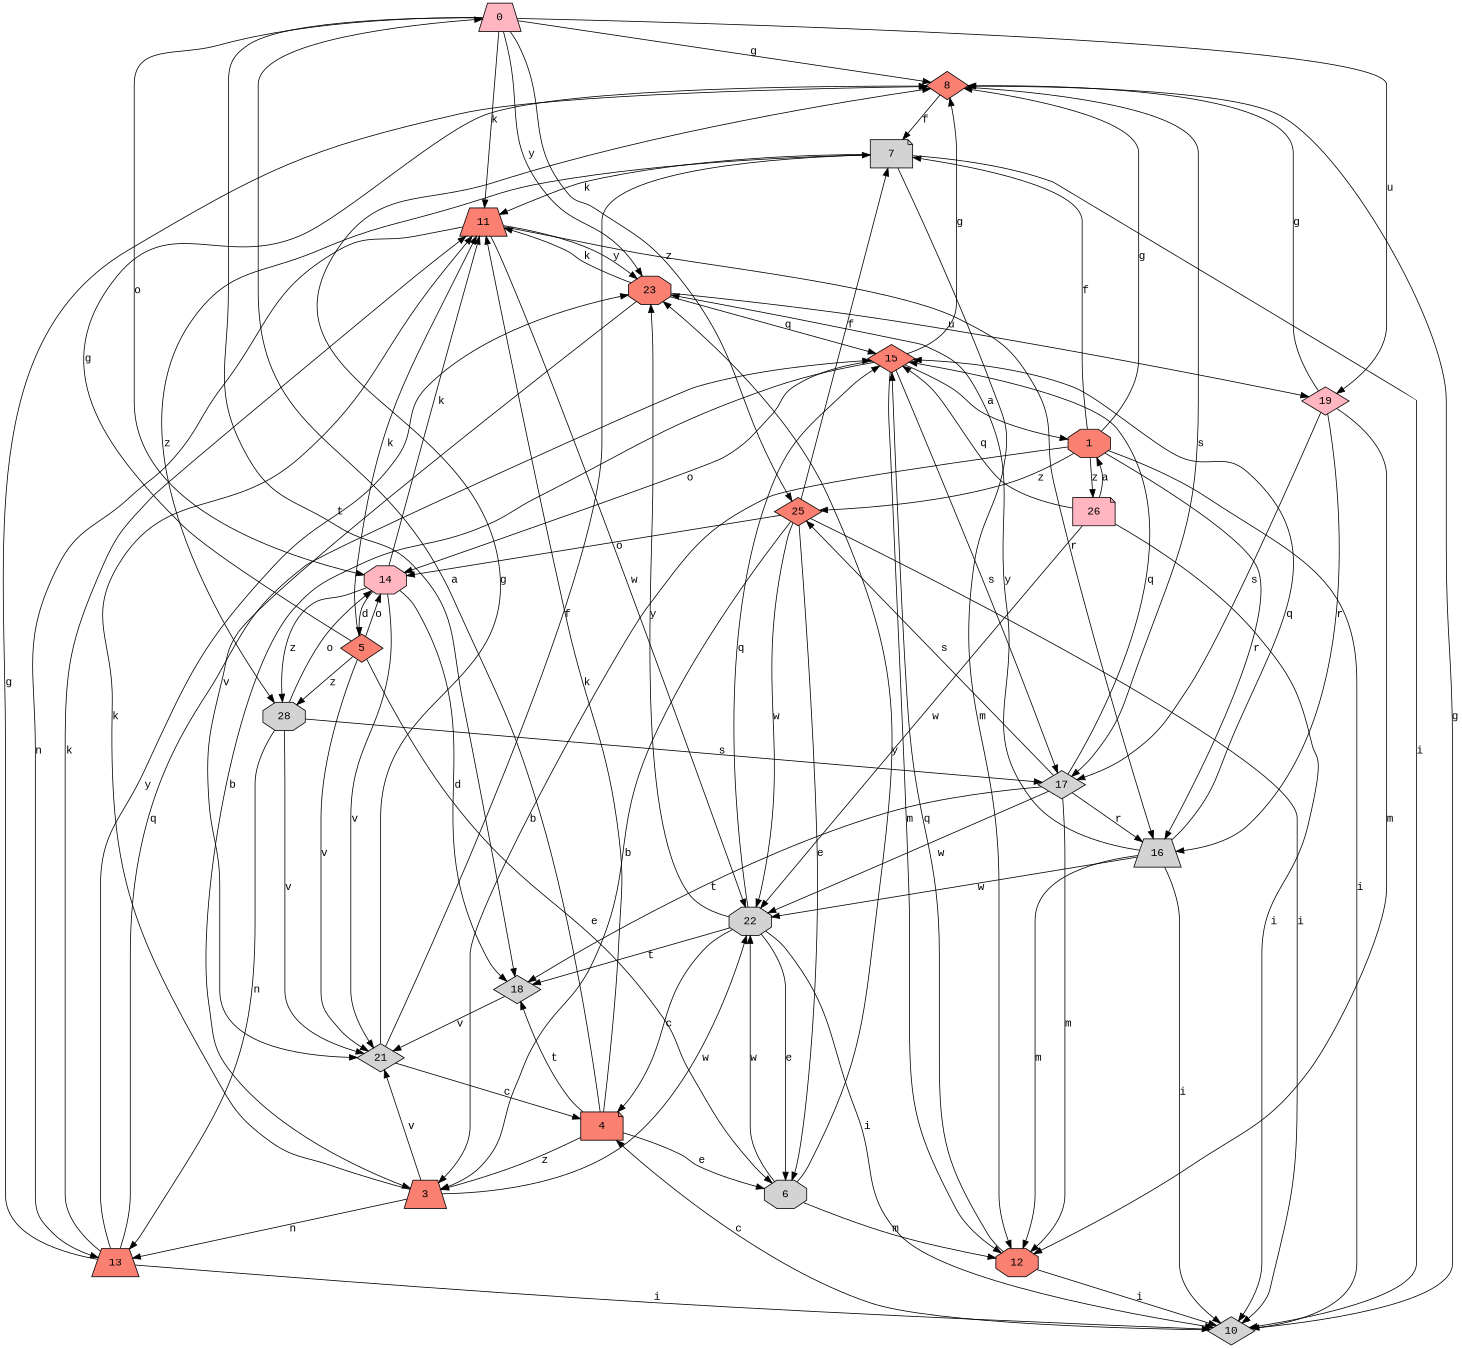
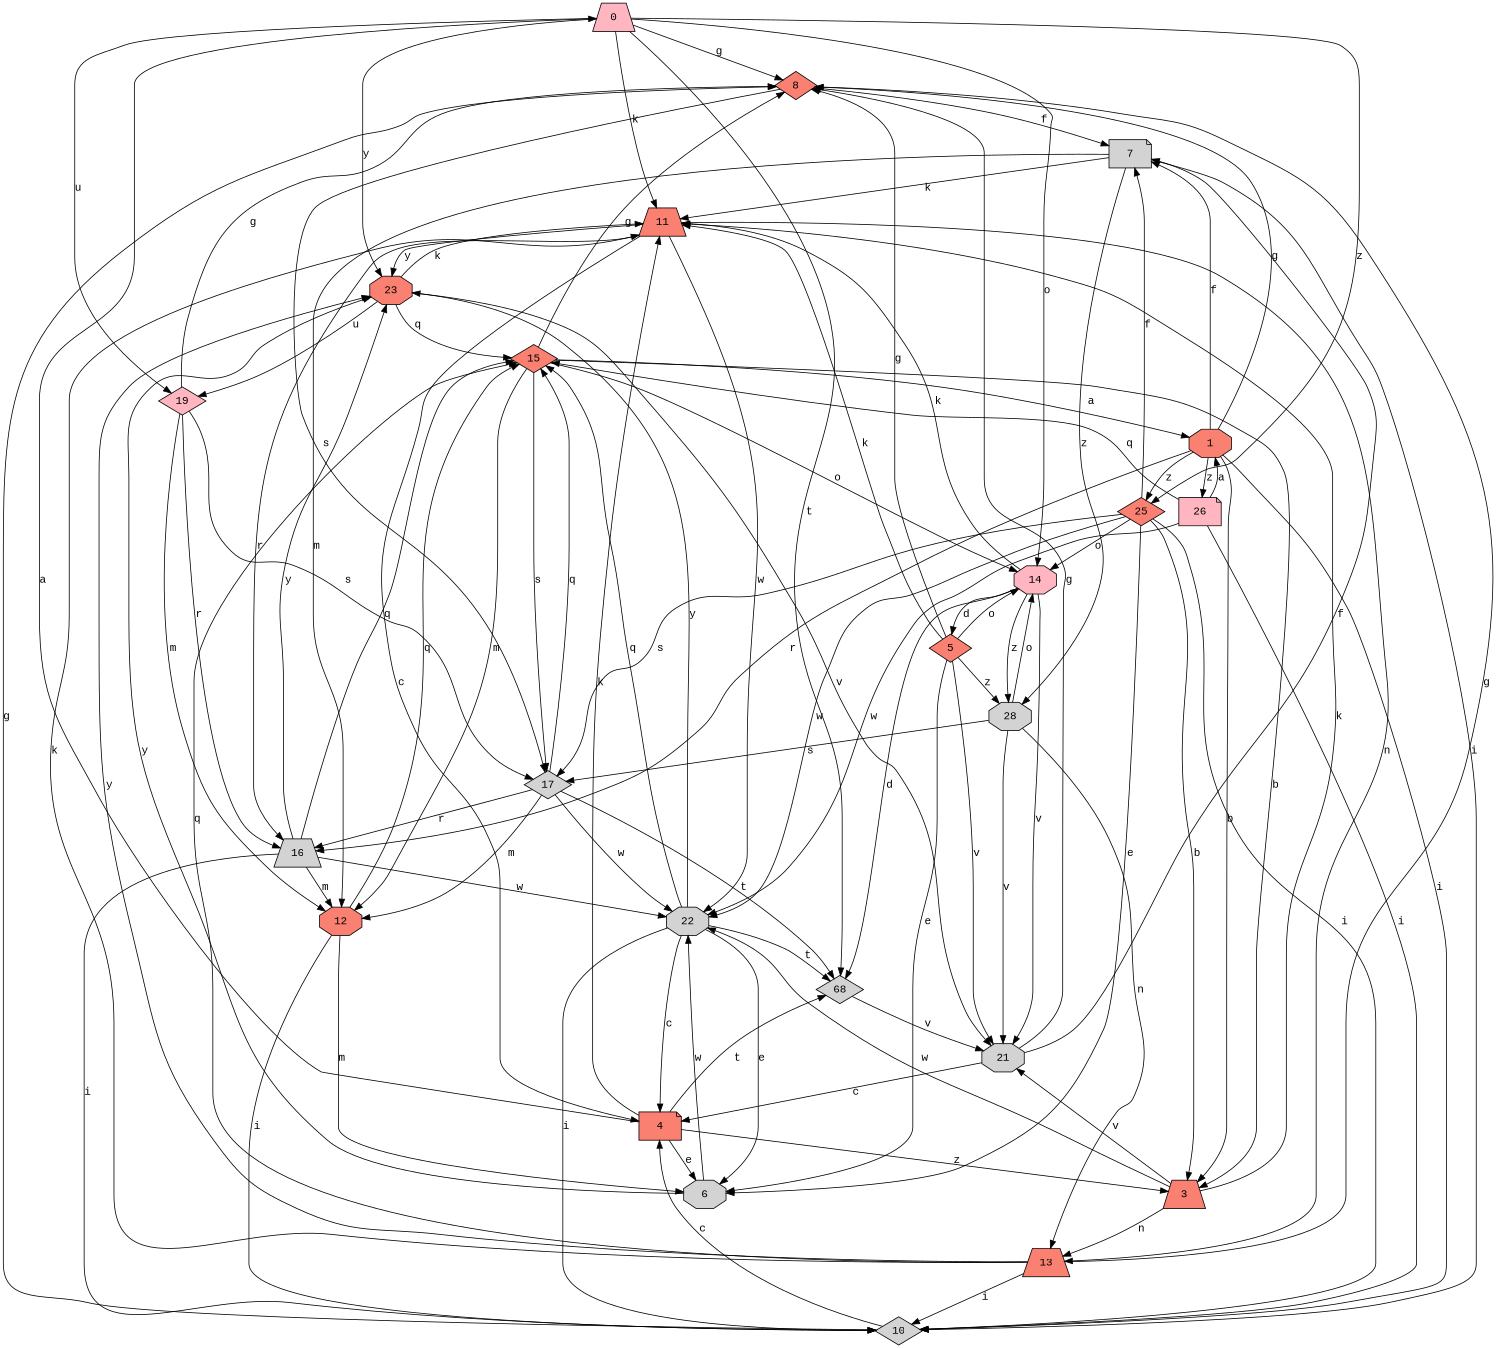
edge "17" -> "25": reversed
edge "11" -> "4": added, label "c"
node "18": label "18" -> "68"
node "21": shape diamond -> octagon
edge "6" -> "12": reversed
